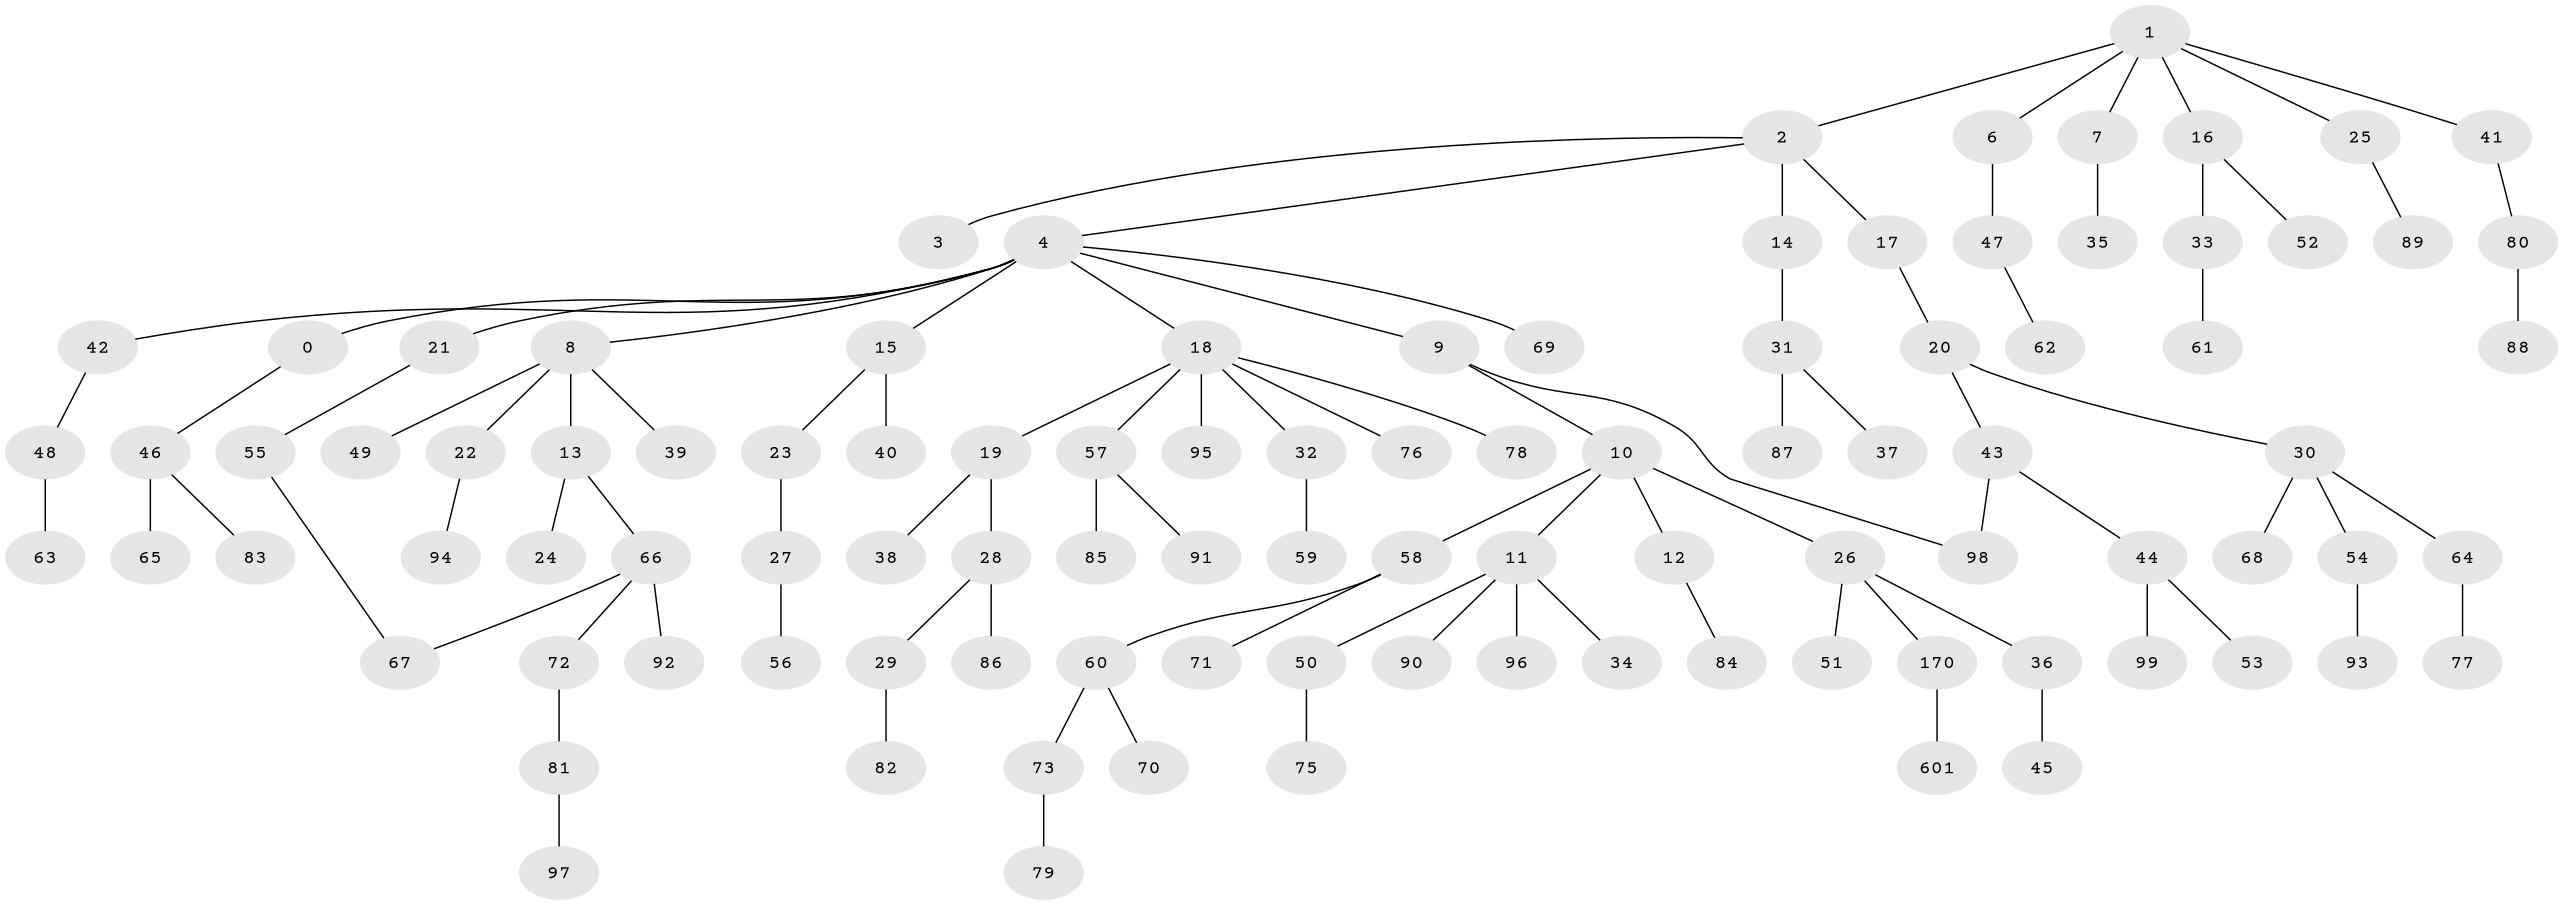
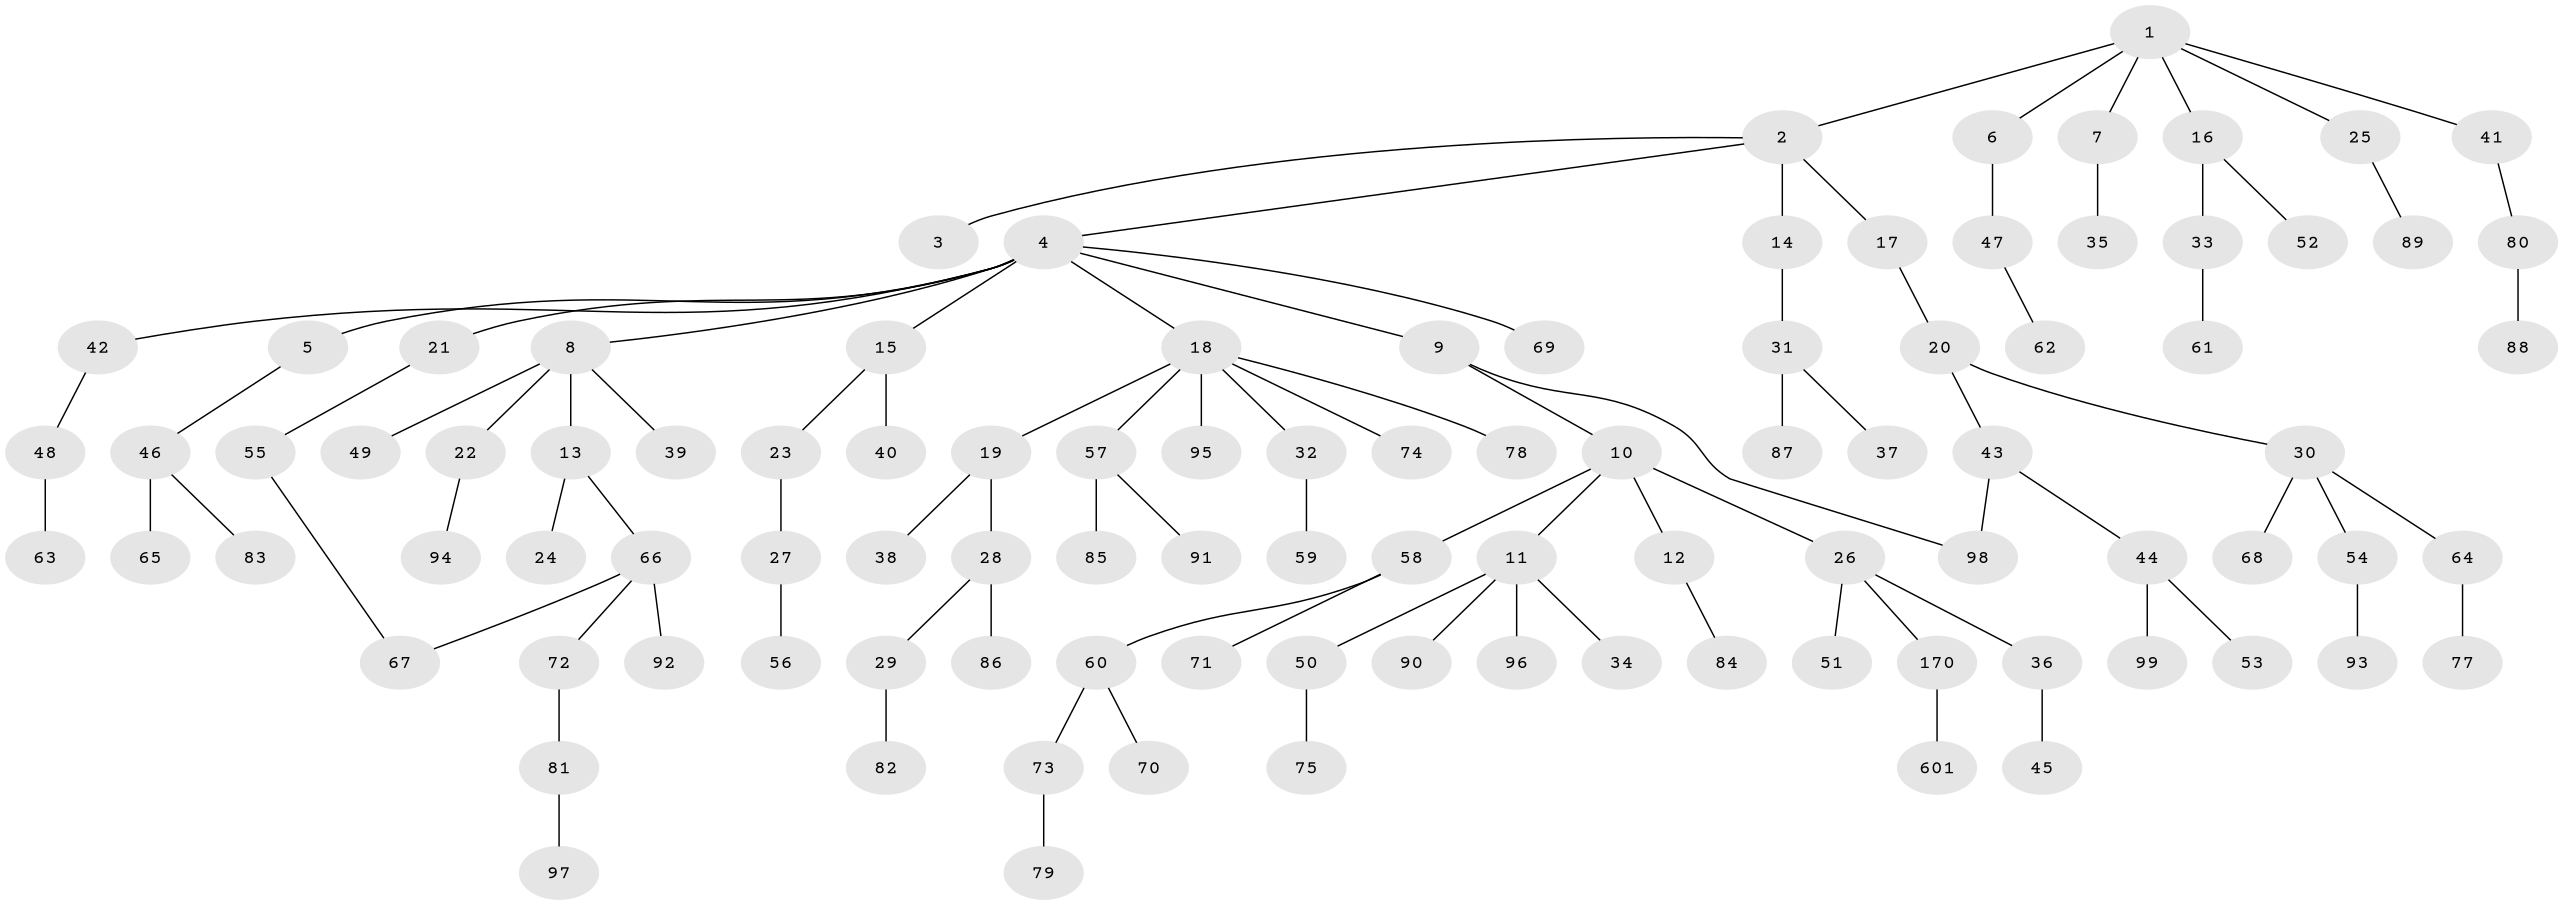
node "0": label "0" -> "5"
node "76": label "76" -> "74"
